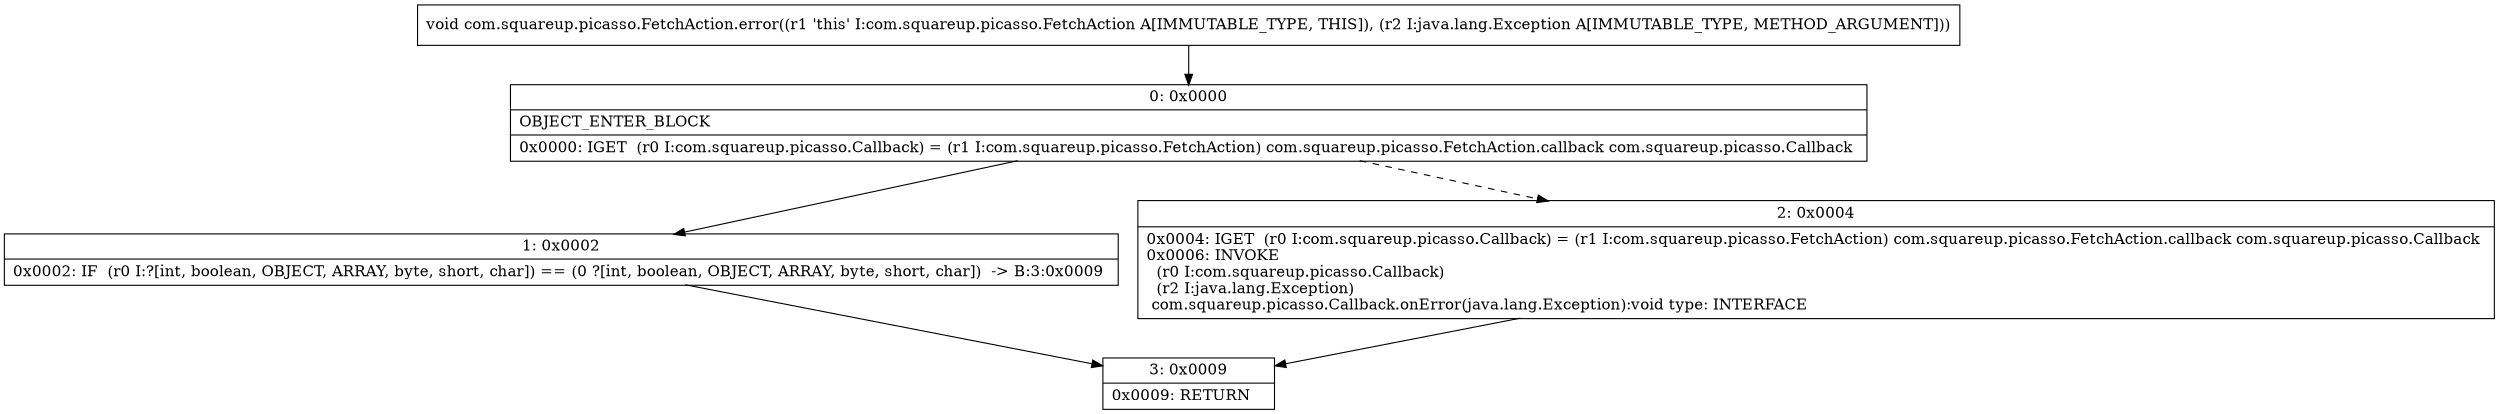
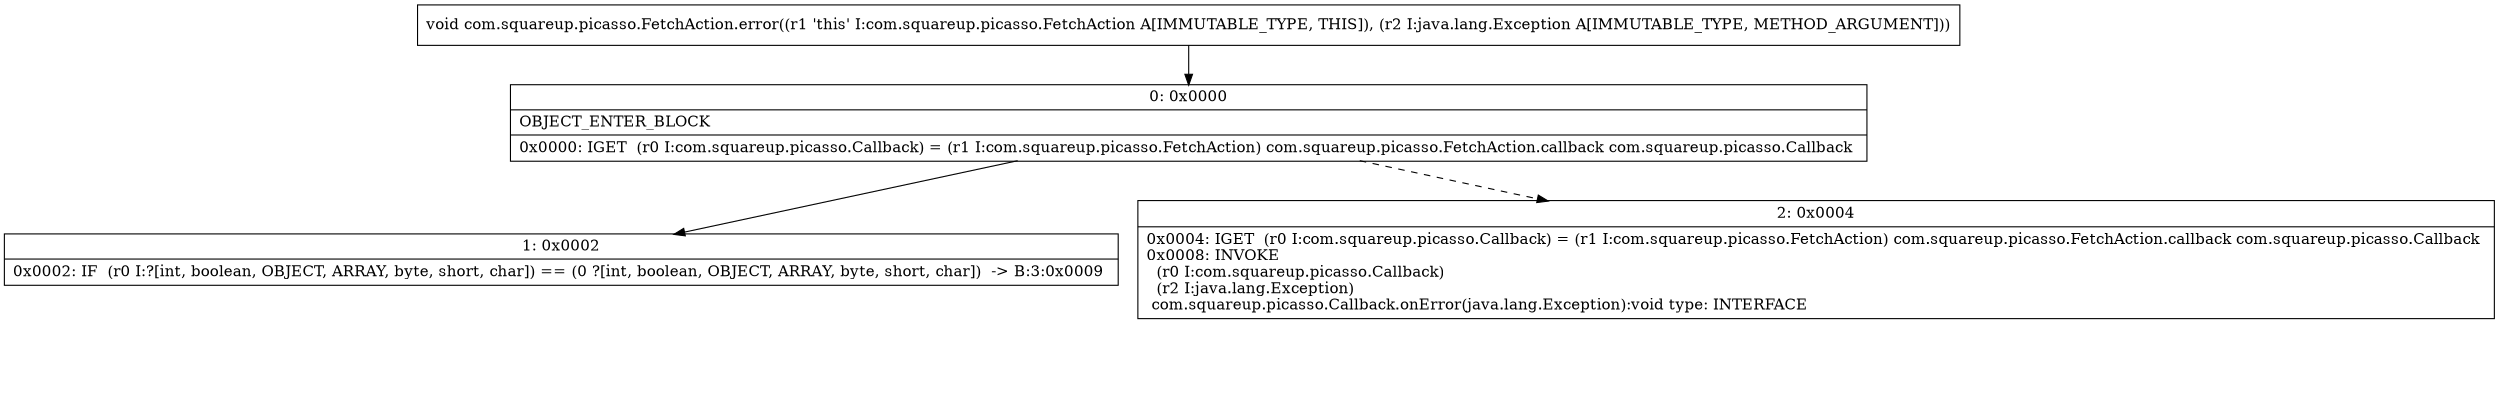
node "2: 0x0004": text "0x0006: INVOKE" -> "0x0008: INVOKE"
node "3: 0x0009": removed
